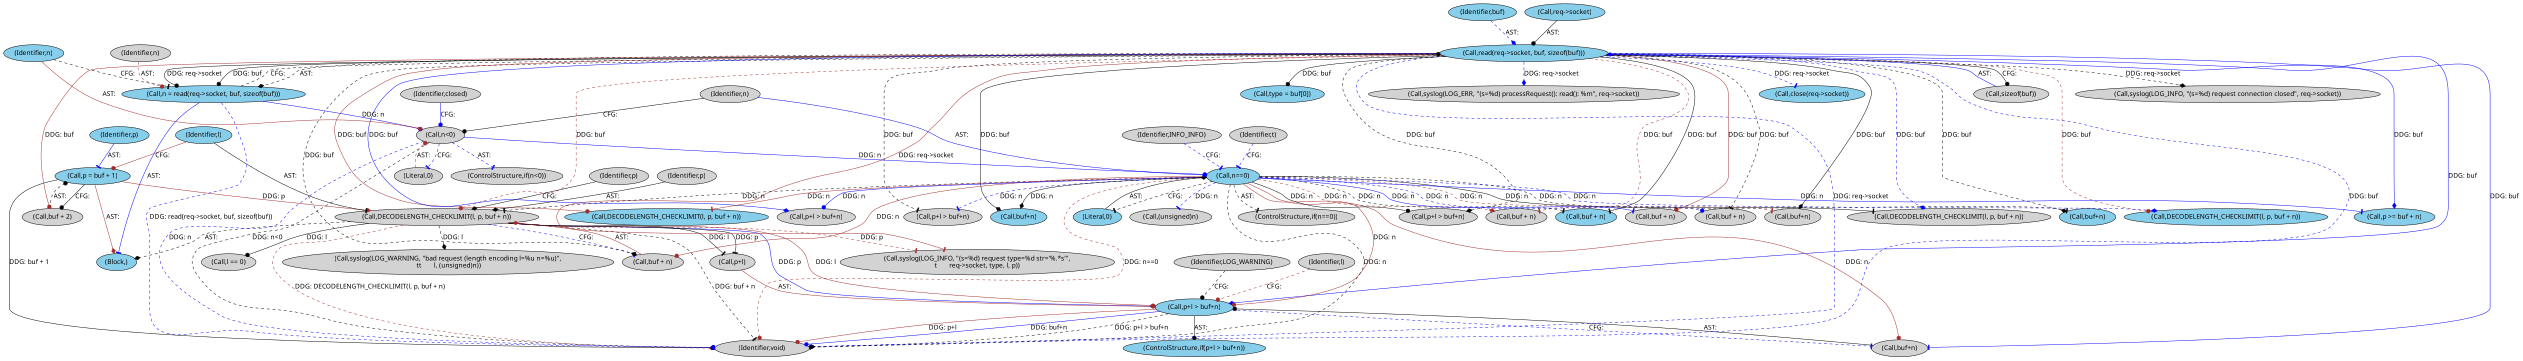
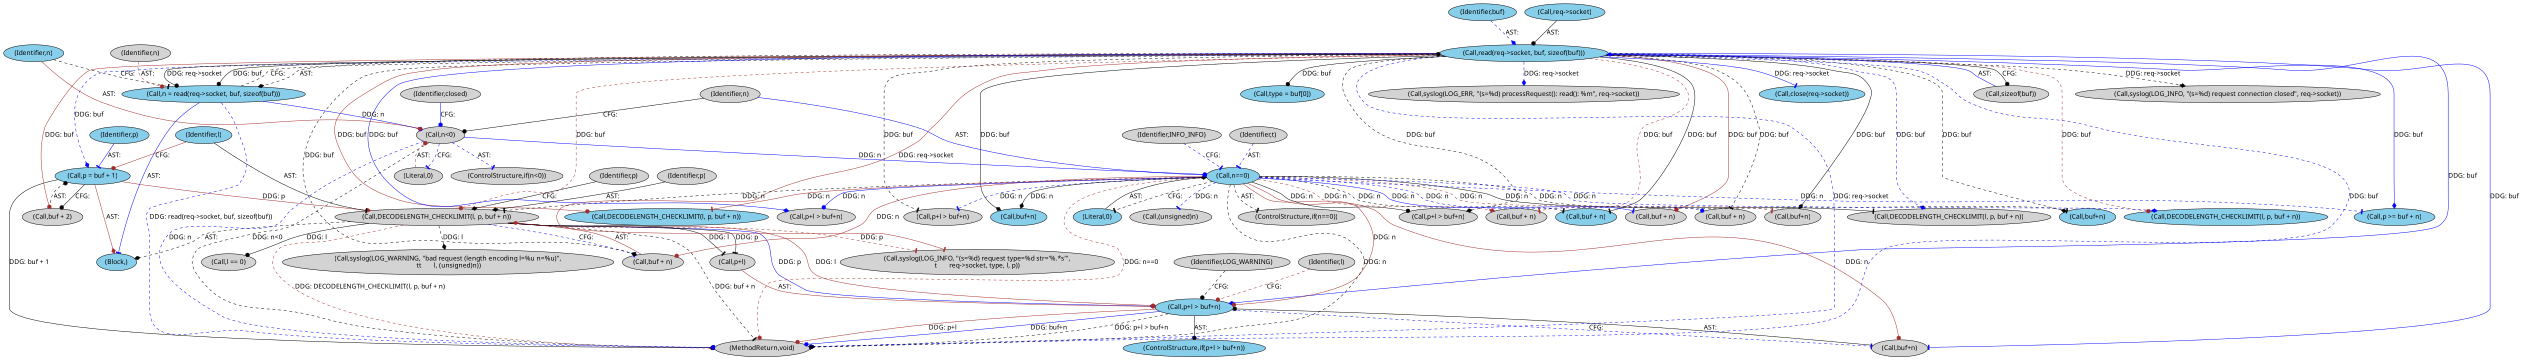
edge "(Call,read(req->socket, buf, sizeof(buf)))" -> "(Call,p = buf + 1)": added, label "DDG: buf"
edge "(Call,read(req->socket, buf, sizeof(buf)))" -> "(Call,close(req->socket))": style dashed -> solid
edge "(Identifier,t)" -> "(Call,n==0)": label "CFG: " -> "AST: "
edge "(Call,n==0)" -> "(Call,p >= buf + n)": style solid -> dashed
node "(Identifier,void)": label "(Identifier,void)" -> "(MethodReturn,void)"
